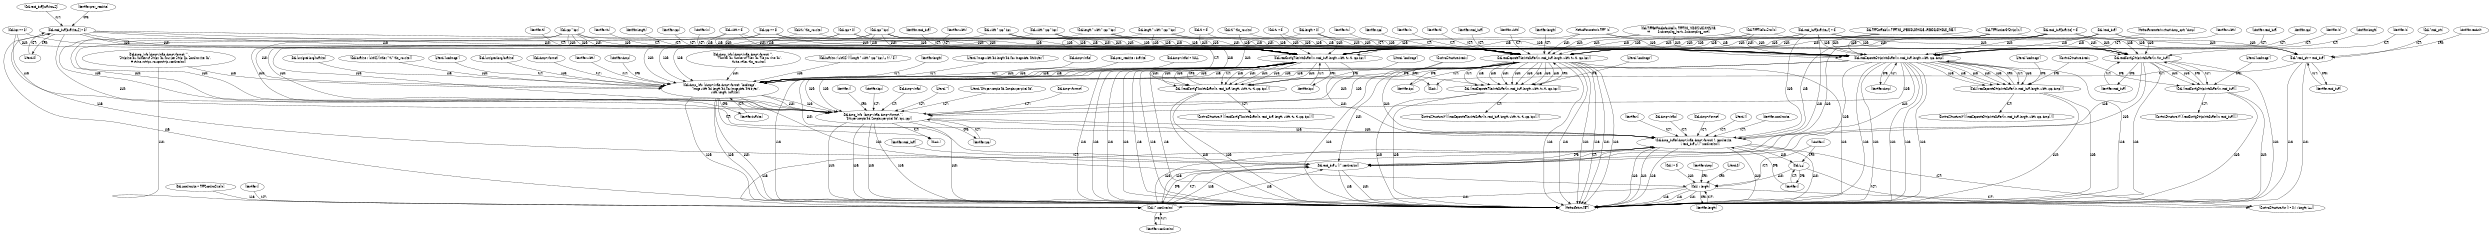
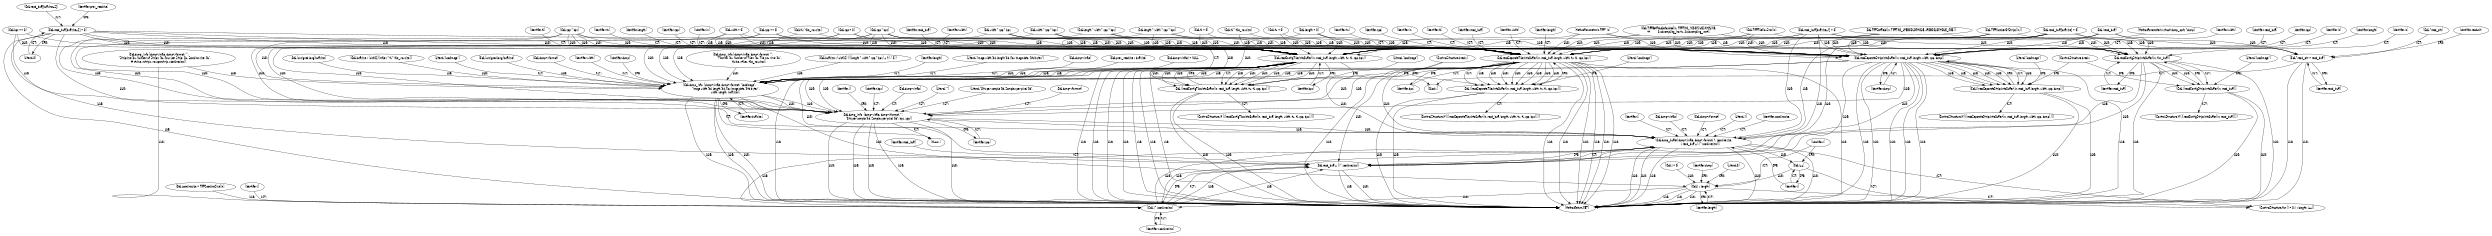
edge "(Call,read_buff + (i * scanlinesize))" -> "(Call,read_buff[buffsize+2] = 0)": reversed
